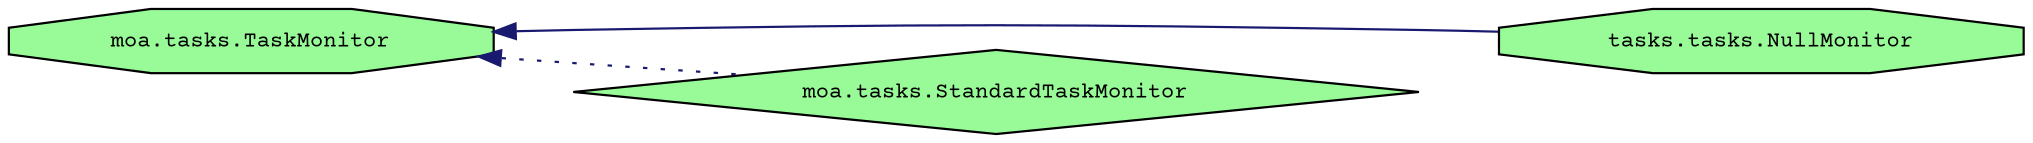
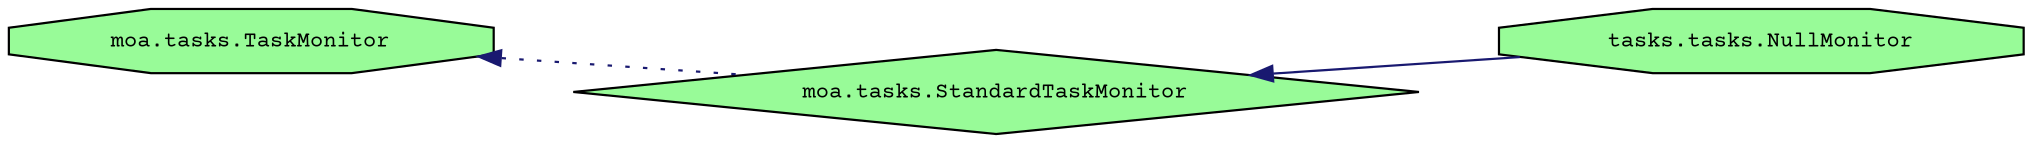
edge "tasks.tasks.NullMonitor" -> "moa.tasks.TaskMonitor": now "tasks.tasks.NullMonitor" -> "moa.tasks.StandardTaskMonitor"
